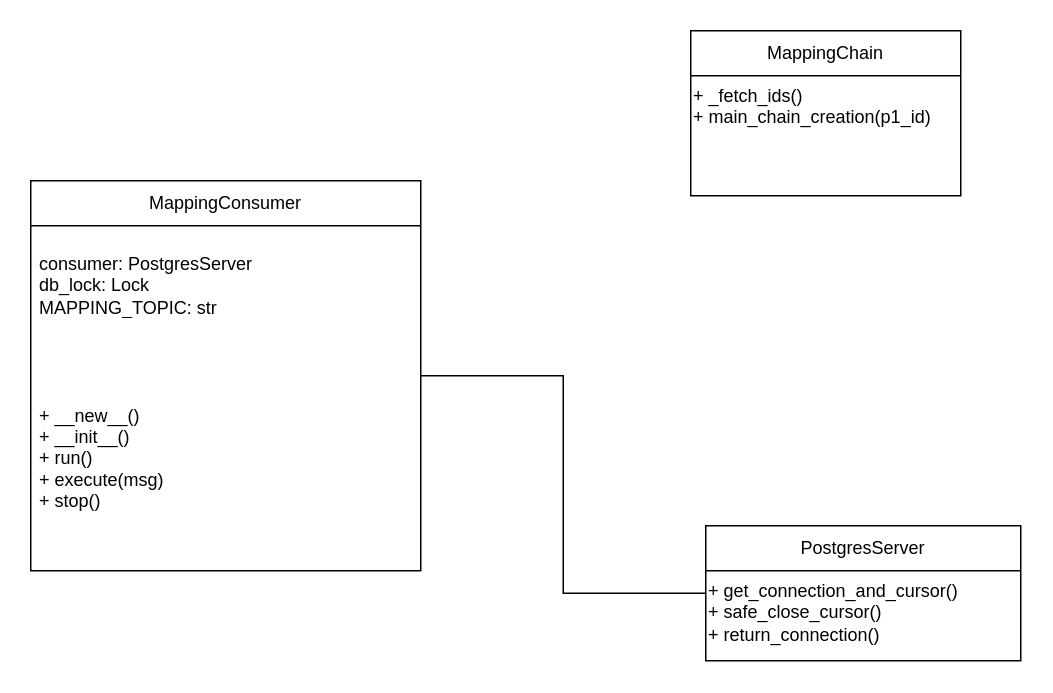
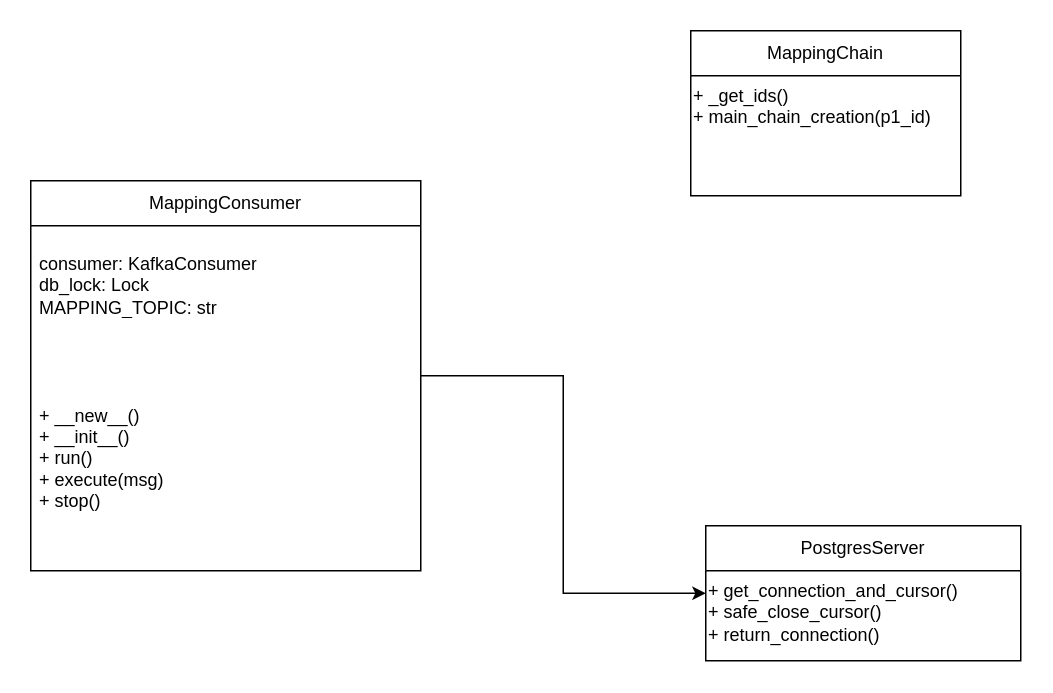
node "+ _fetch_ids() + main_chain_creation(p1_id)": label "+ _fetch_ids() + main_chain_creation(p1_id)" -> "+ _get_ids() + main_chain_creation(p1_id)"
node "consumer: PostgresServer db_lock: Lock MAPPING_TOPIC: str": label "consumer: PostgresServer db_lock: Lock MAPPING_TOPIC: str" -> "consumer: KafkaConsumer db_lock: Lock MAPPING_TOPIC: str"
edge "MappingConsumer" -- "PostgresServer": arrowhead none -> classic
